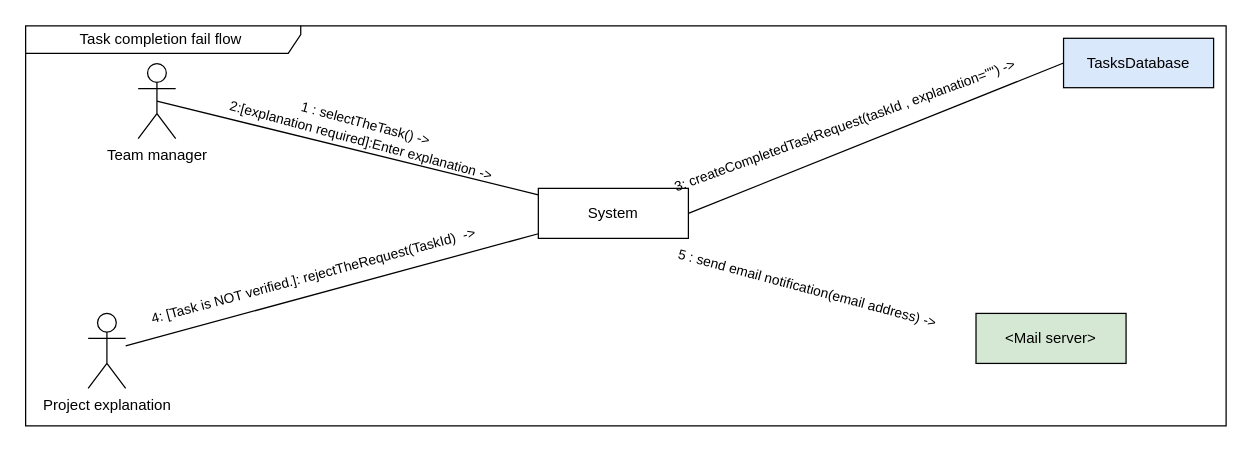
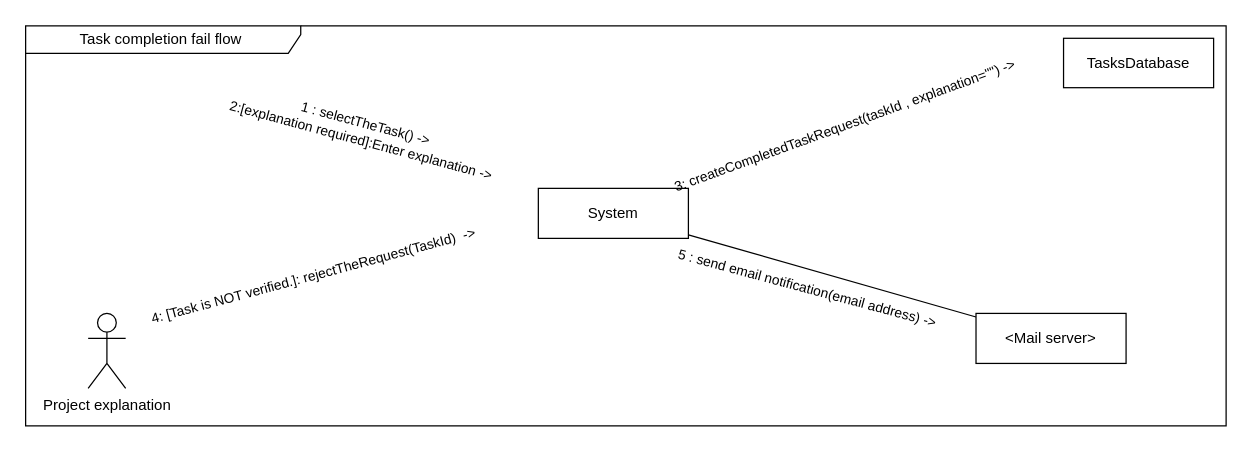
node "TasksDatabase": fillcolor #dae8fc -> #ffffff
node "Team manager": removed
edge "TasksDatabase" -- "System": removed
edge "Team manager" -- "System": removed
edge "System" -- "<Mail server>": added
edge "System" -- "Project explanation": removed
node "<Mail server>": fillcolor #d5e8d4 -> #ffffff
